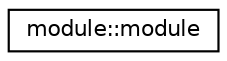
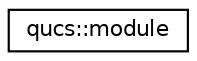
node "module::module": label "module::module" -> "qucs::module"
